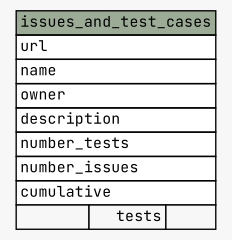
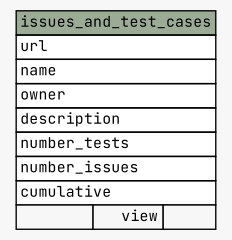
node "issues_and_test_cases": text "tests" -> "view"
